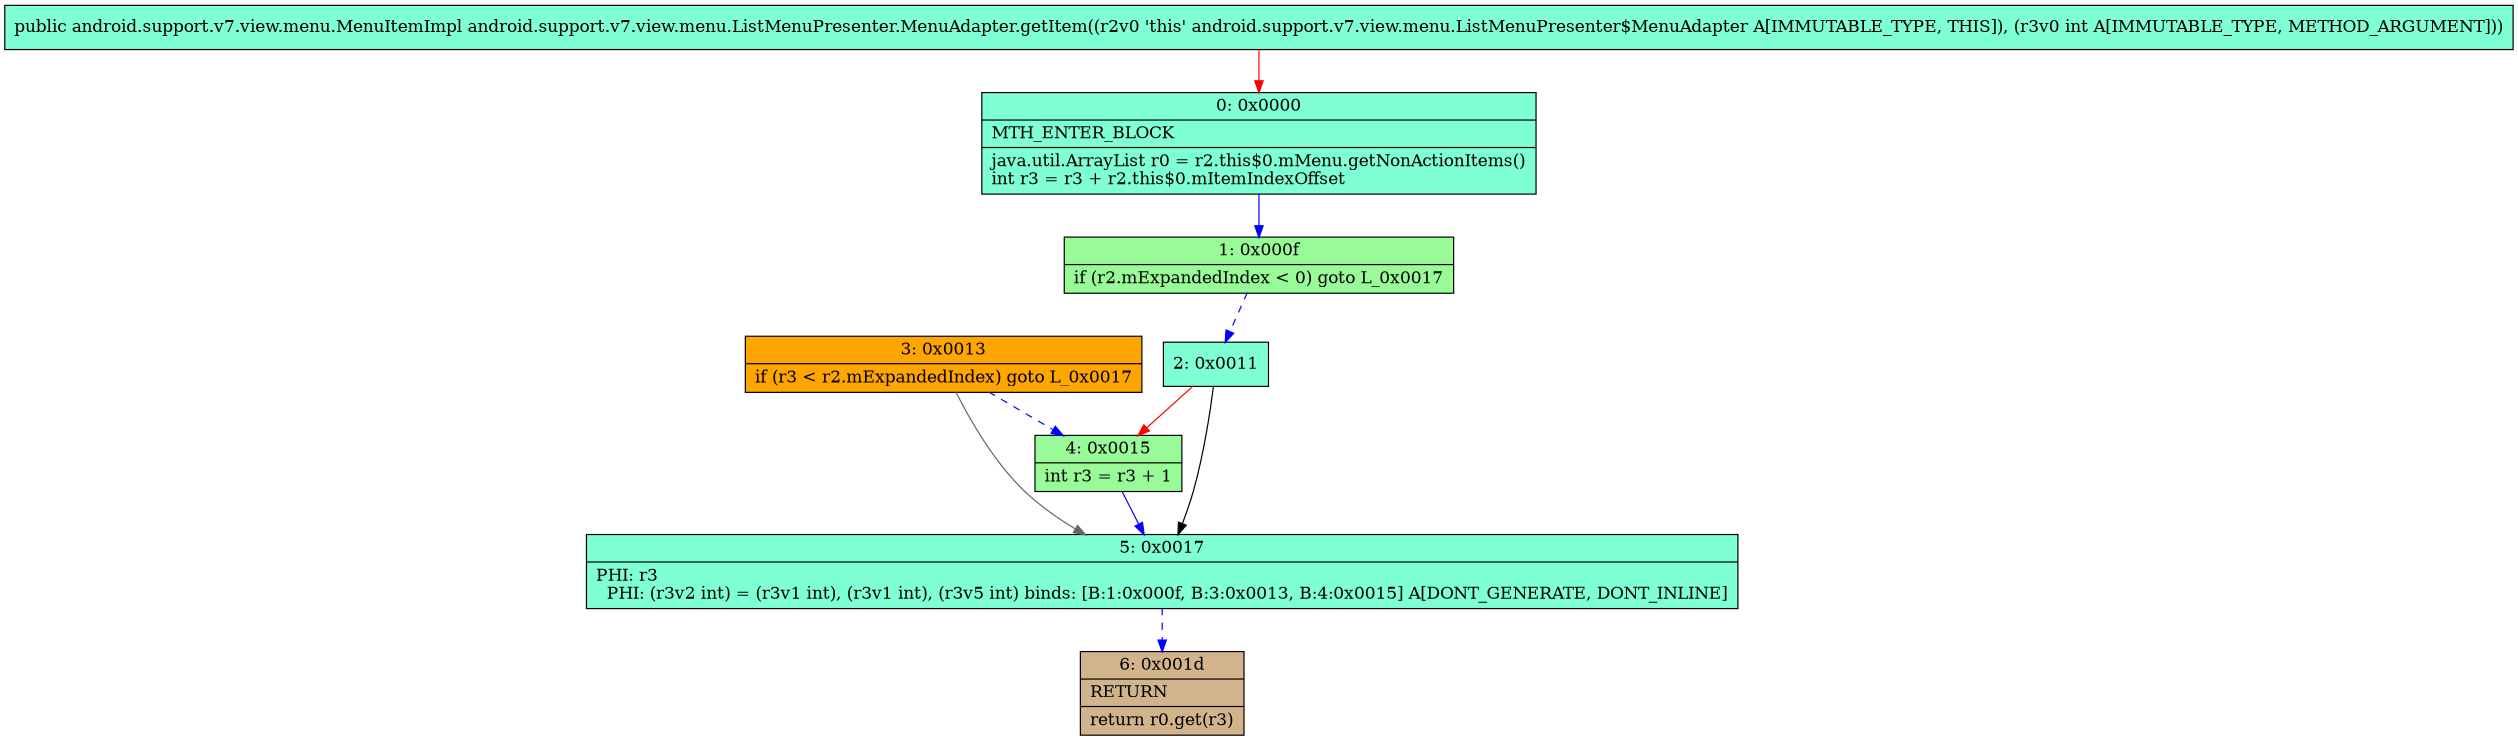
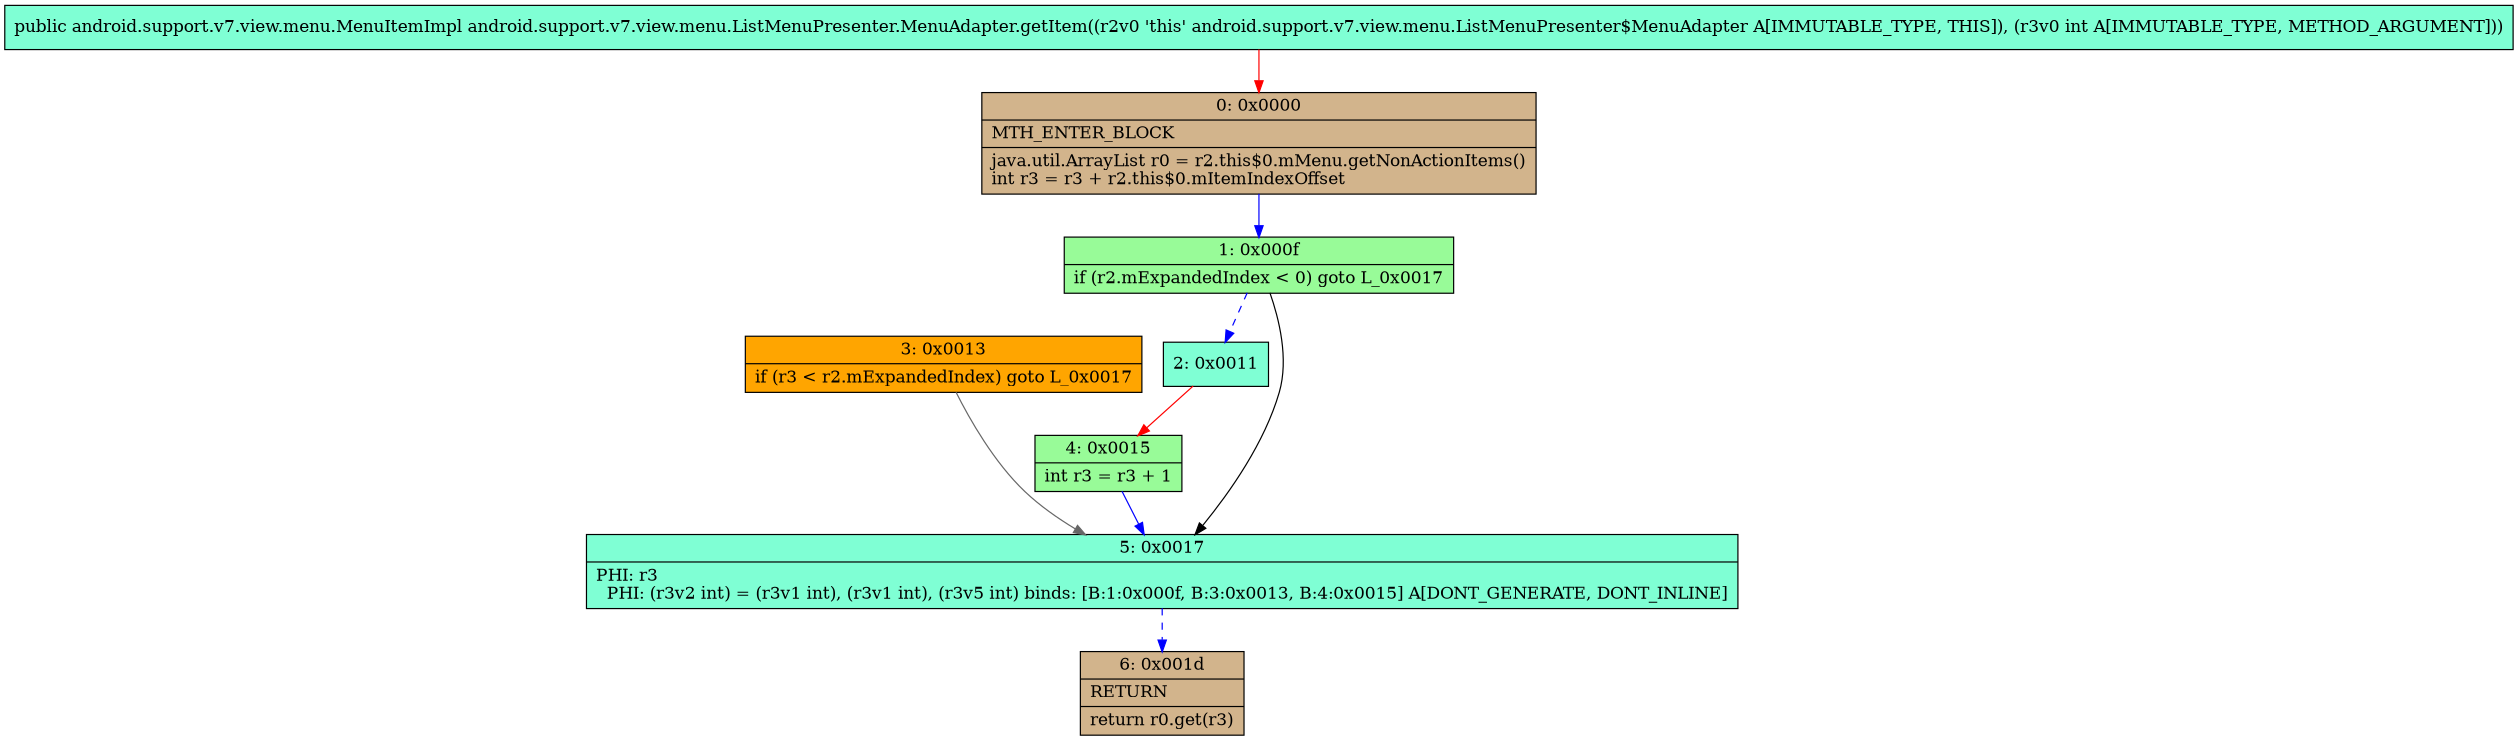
node "0: 0x0000": fillcolor aquamarine -> tan
edge "3: 0x0013" -> "4: 0x0015": removed
edge "2: 0x0011" -> "5: 0x0017": now "1: 0x000f" -> "5: 0x0017"
